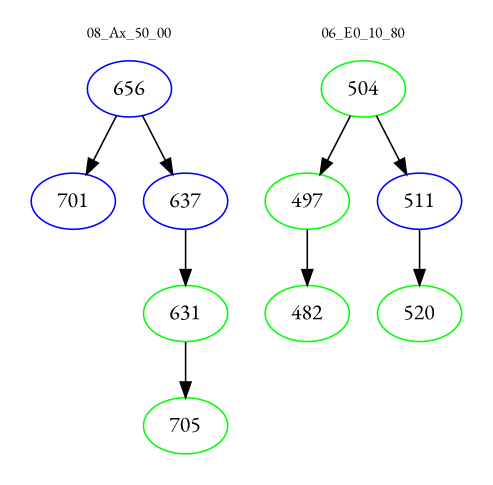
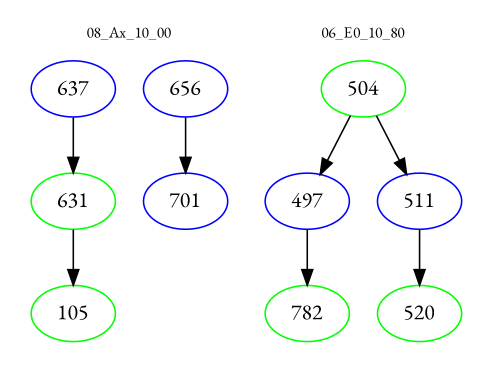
cluster "08_Ax_50_00": label "08_Ax_50_00" -> "08_Ax_10_00"
edge "656" -> "637": removed
node "497": color green -> blue
node "482": label "482" -> "782"
node "705": label "705" -> "105"
